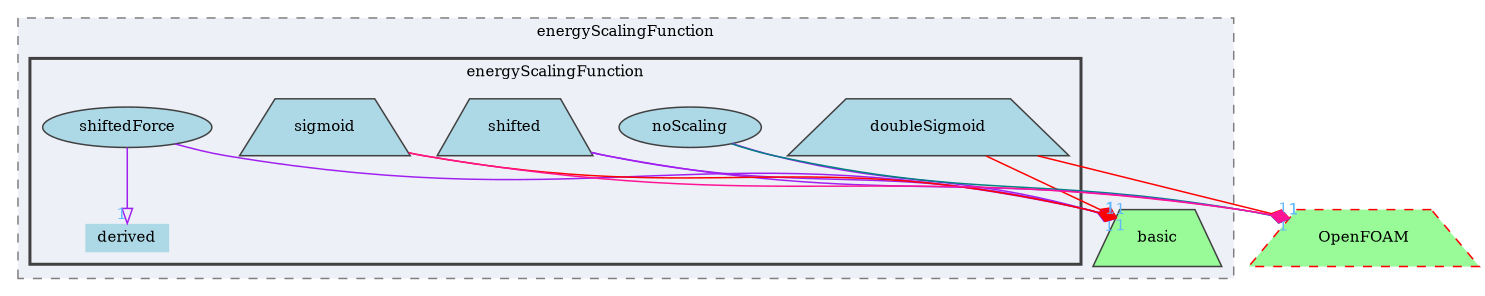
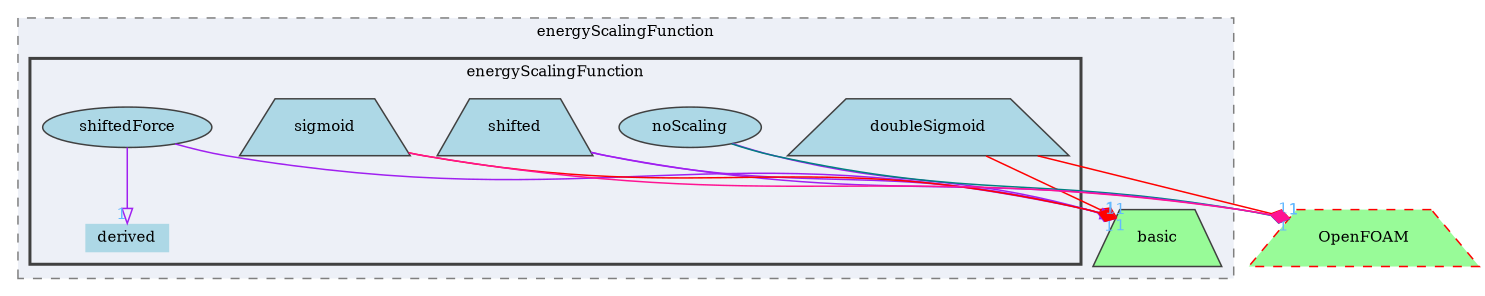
edge "shifted" -> "basic": arrowhead diamond -> onormal
